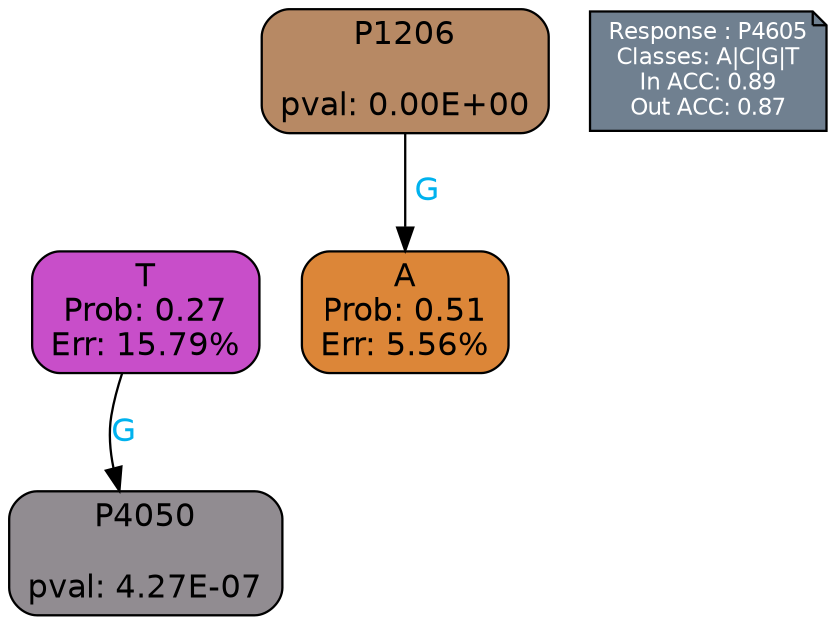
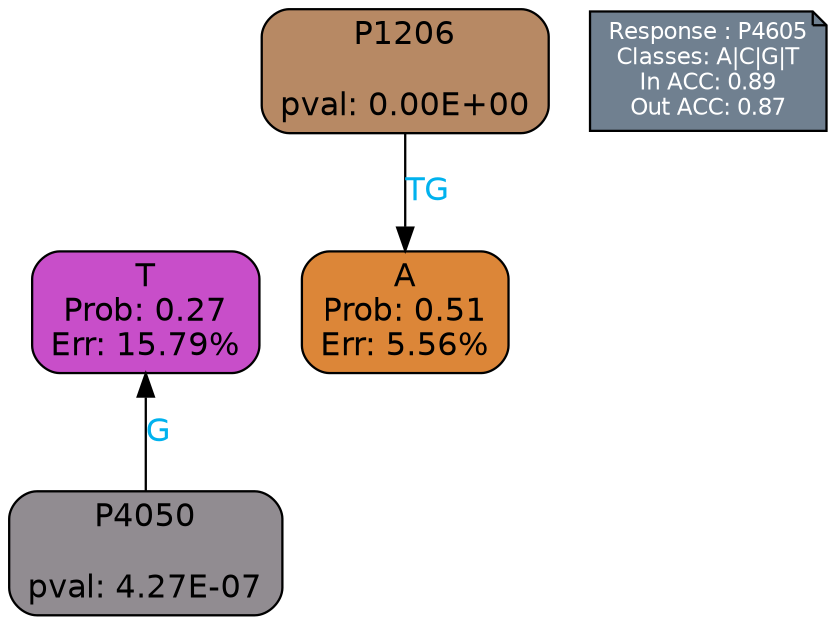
edge "P1206 pval: 0.00E+00" -> "A Prob: 0.51 Err: 5.56%": label "G" -> "TG"
edge "T Prob: 0.27 Err: 15.79%" -> "P4050 pval: 4.27E-07": reversed
